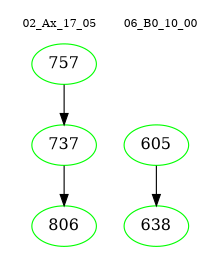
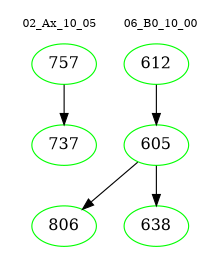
cluster "02_Ax_17_05": label "02_Ax_17_05" -> "02_Ax_10_05"
node "612": added
edge "737" -> "806": now "605" -> "806"
